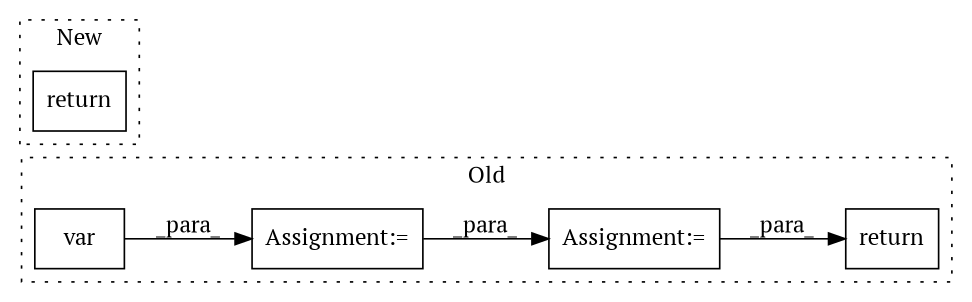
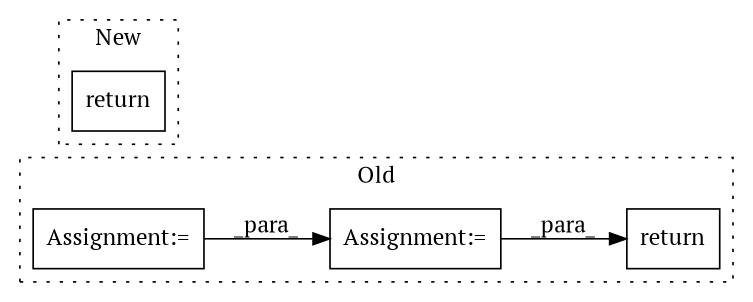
node "var": removed
